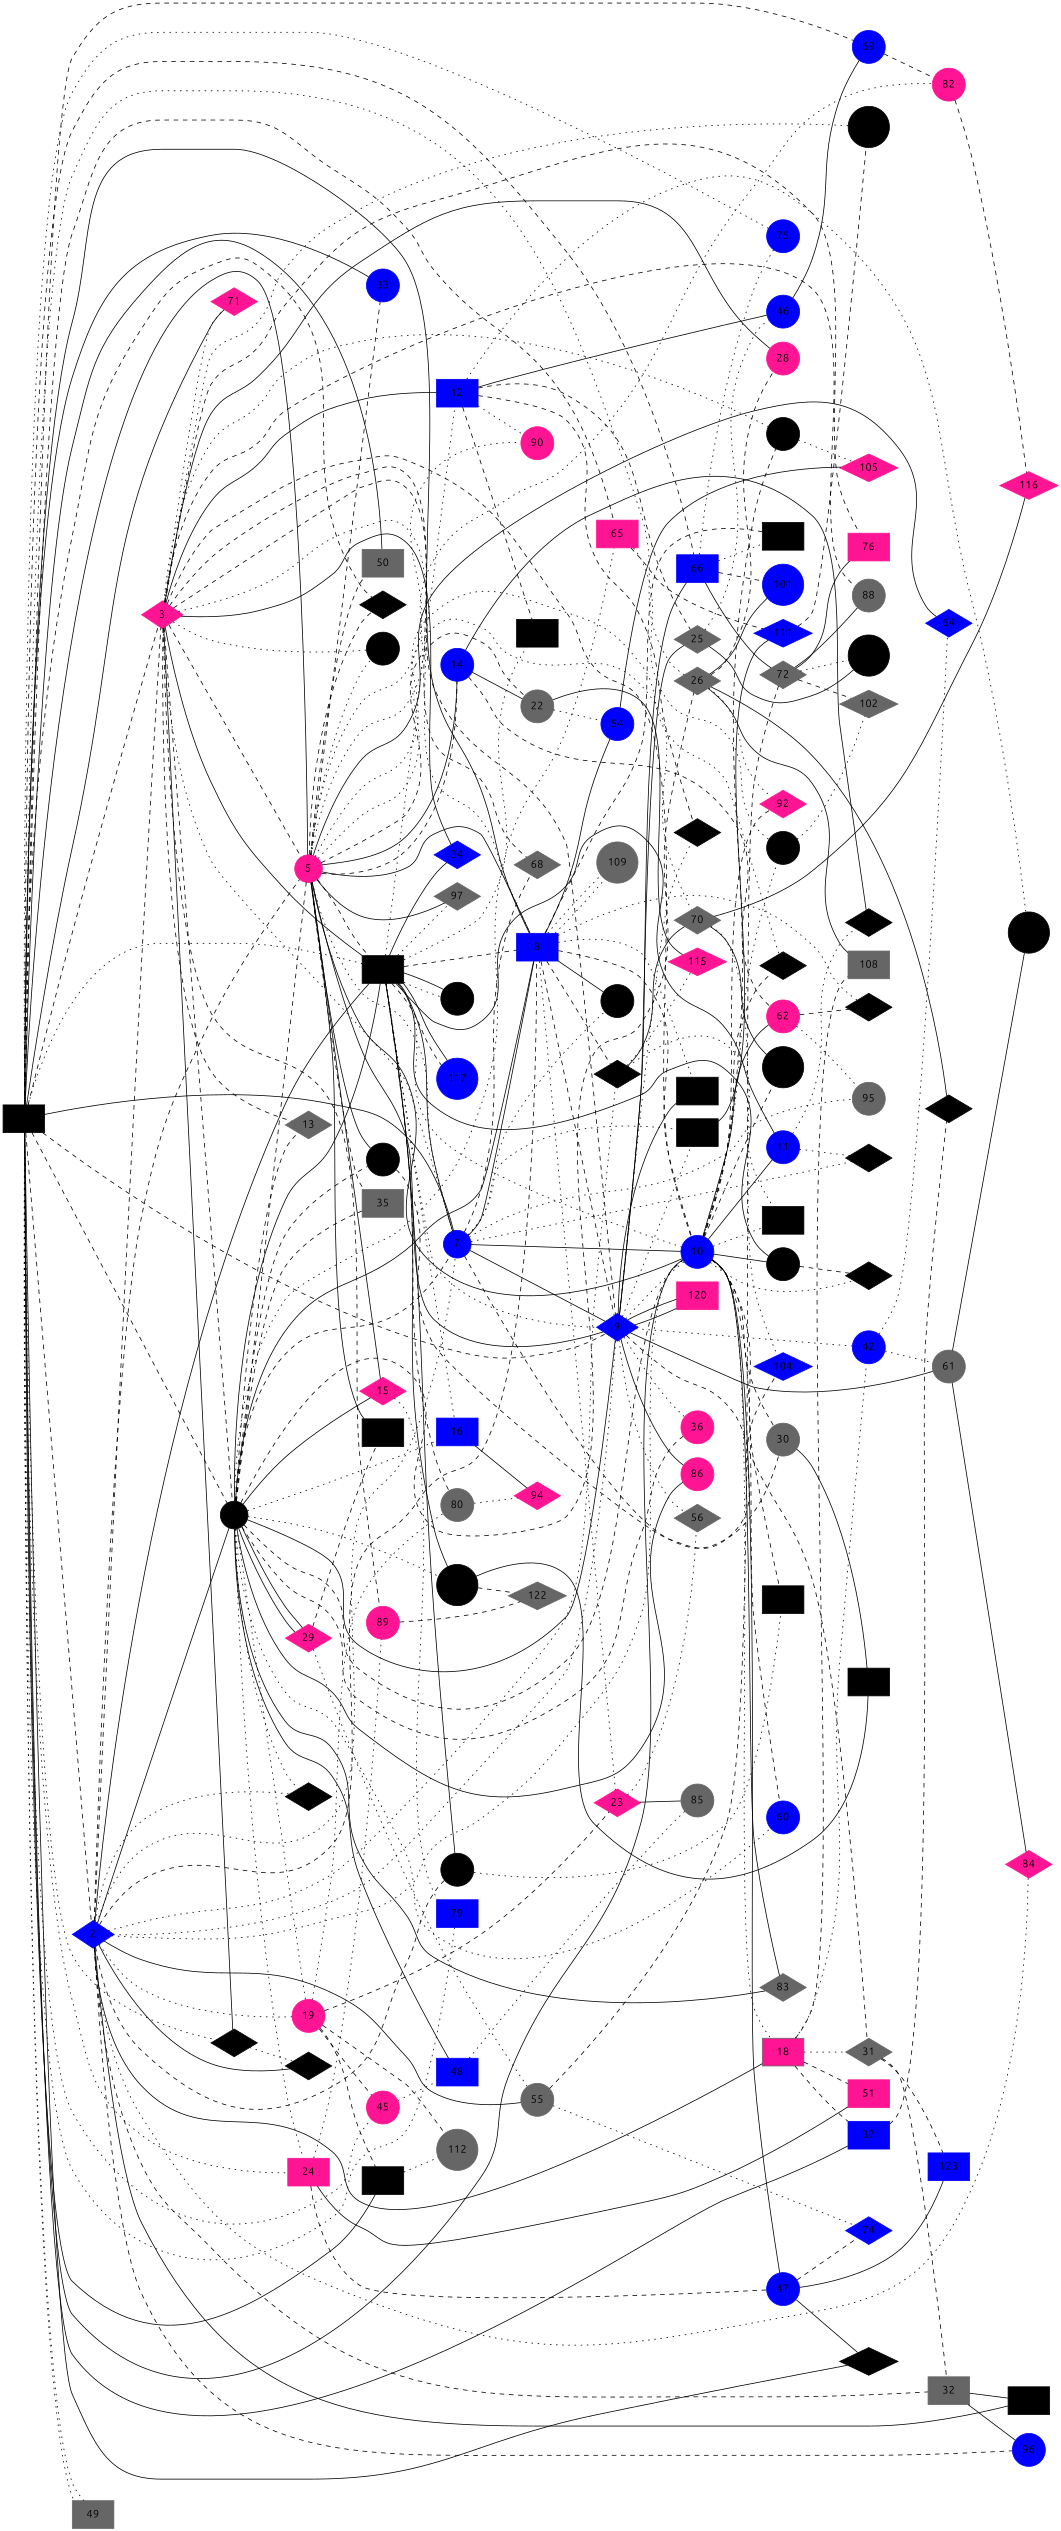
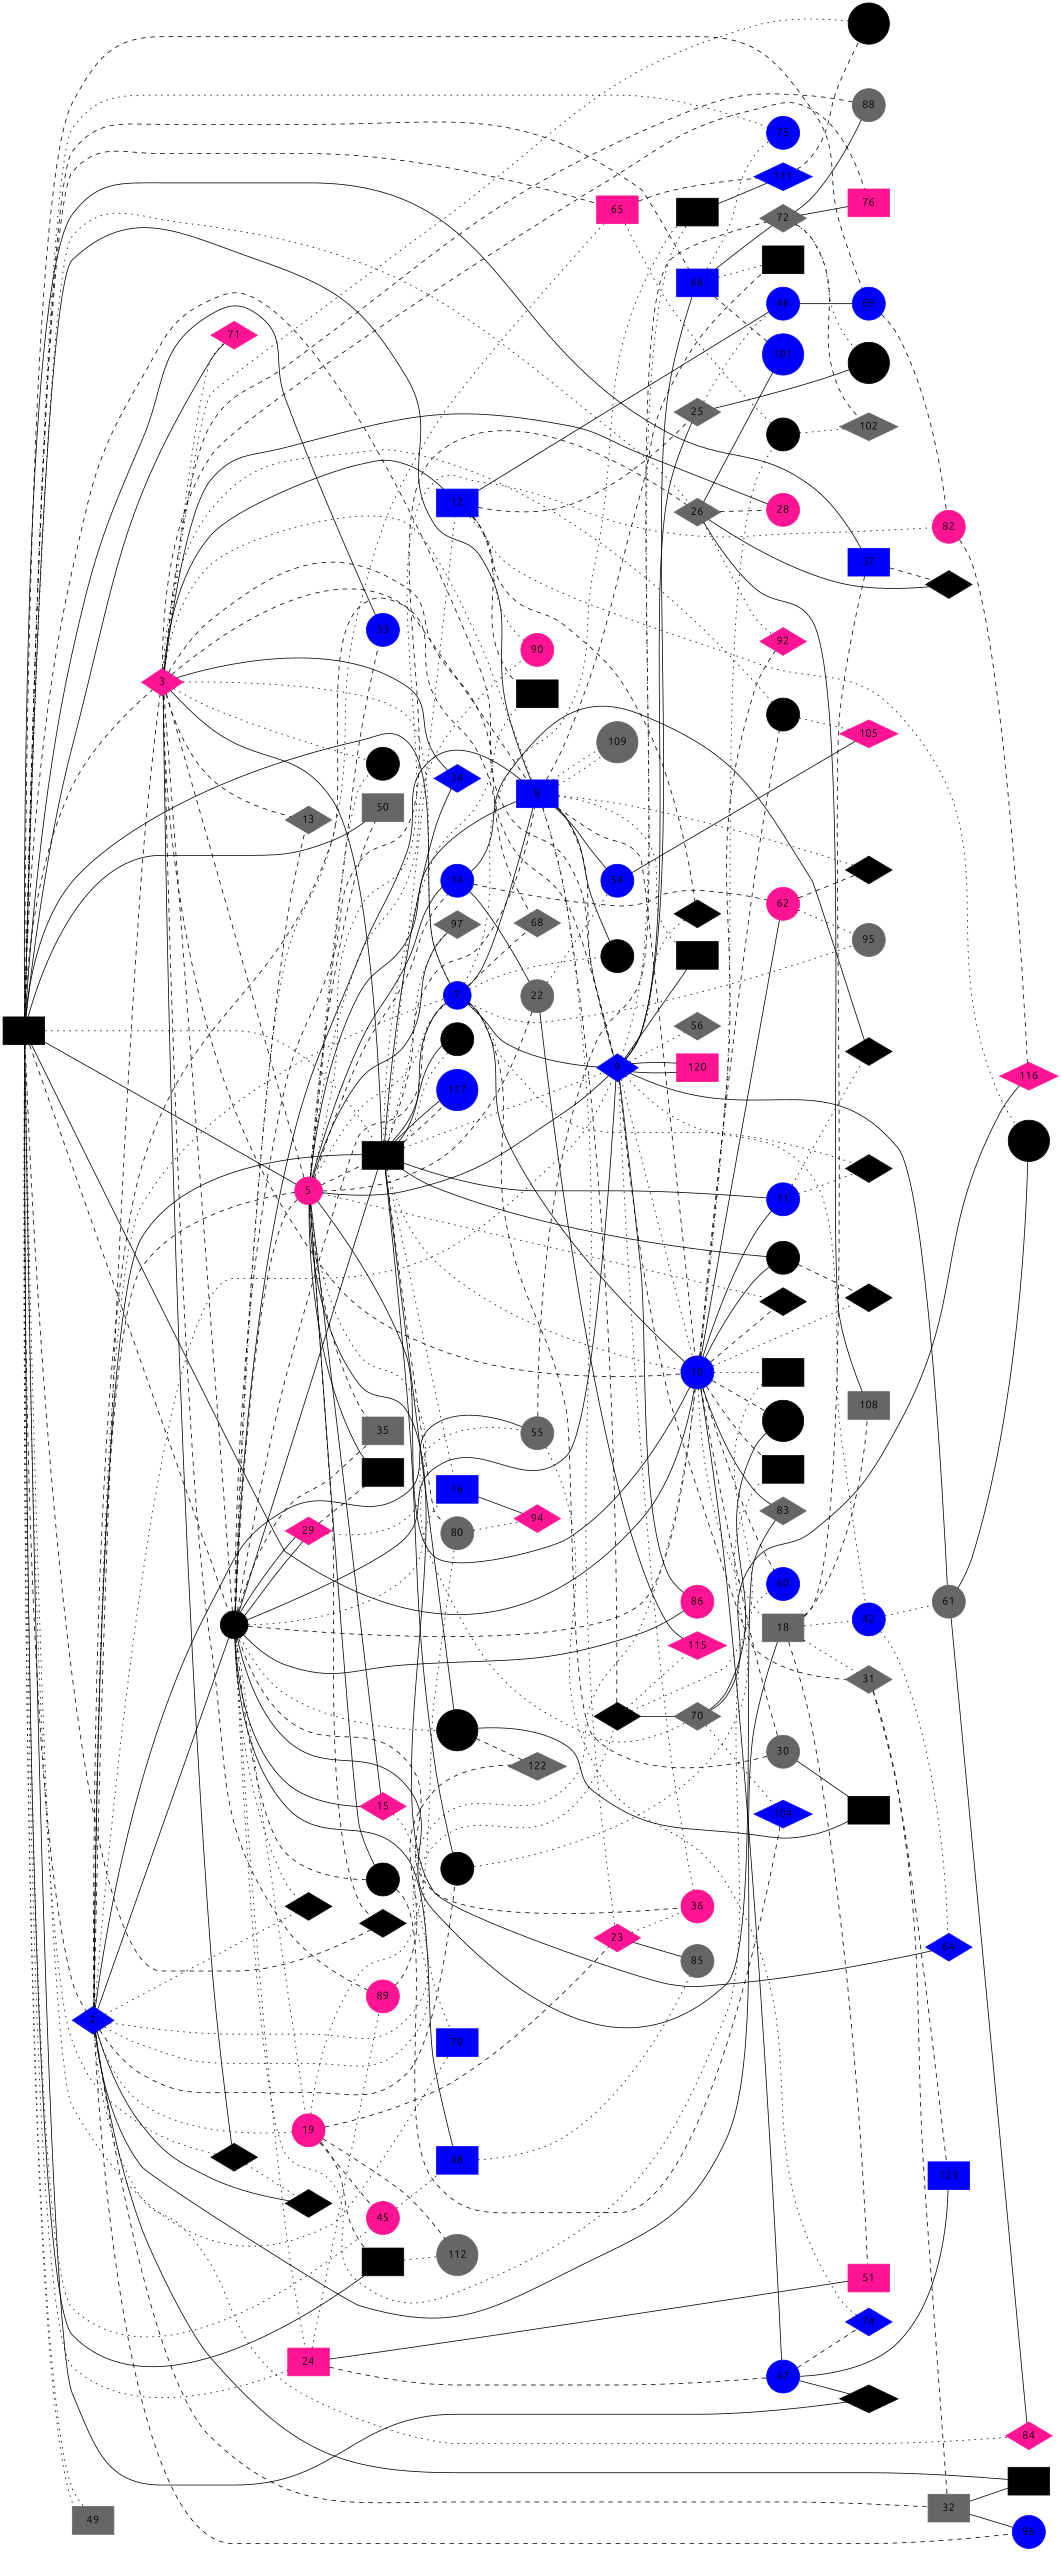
edge "56" -- "23": now "36" -- "23"
node "18": fillcolor deeppink -> gray40
